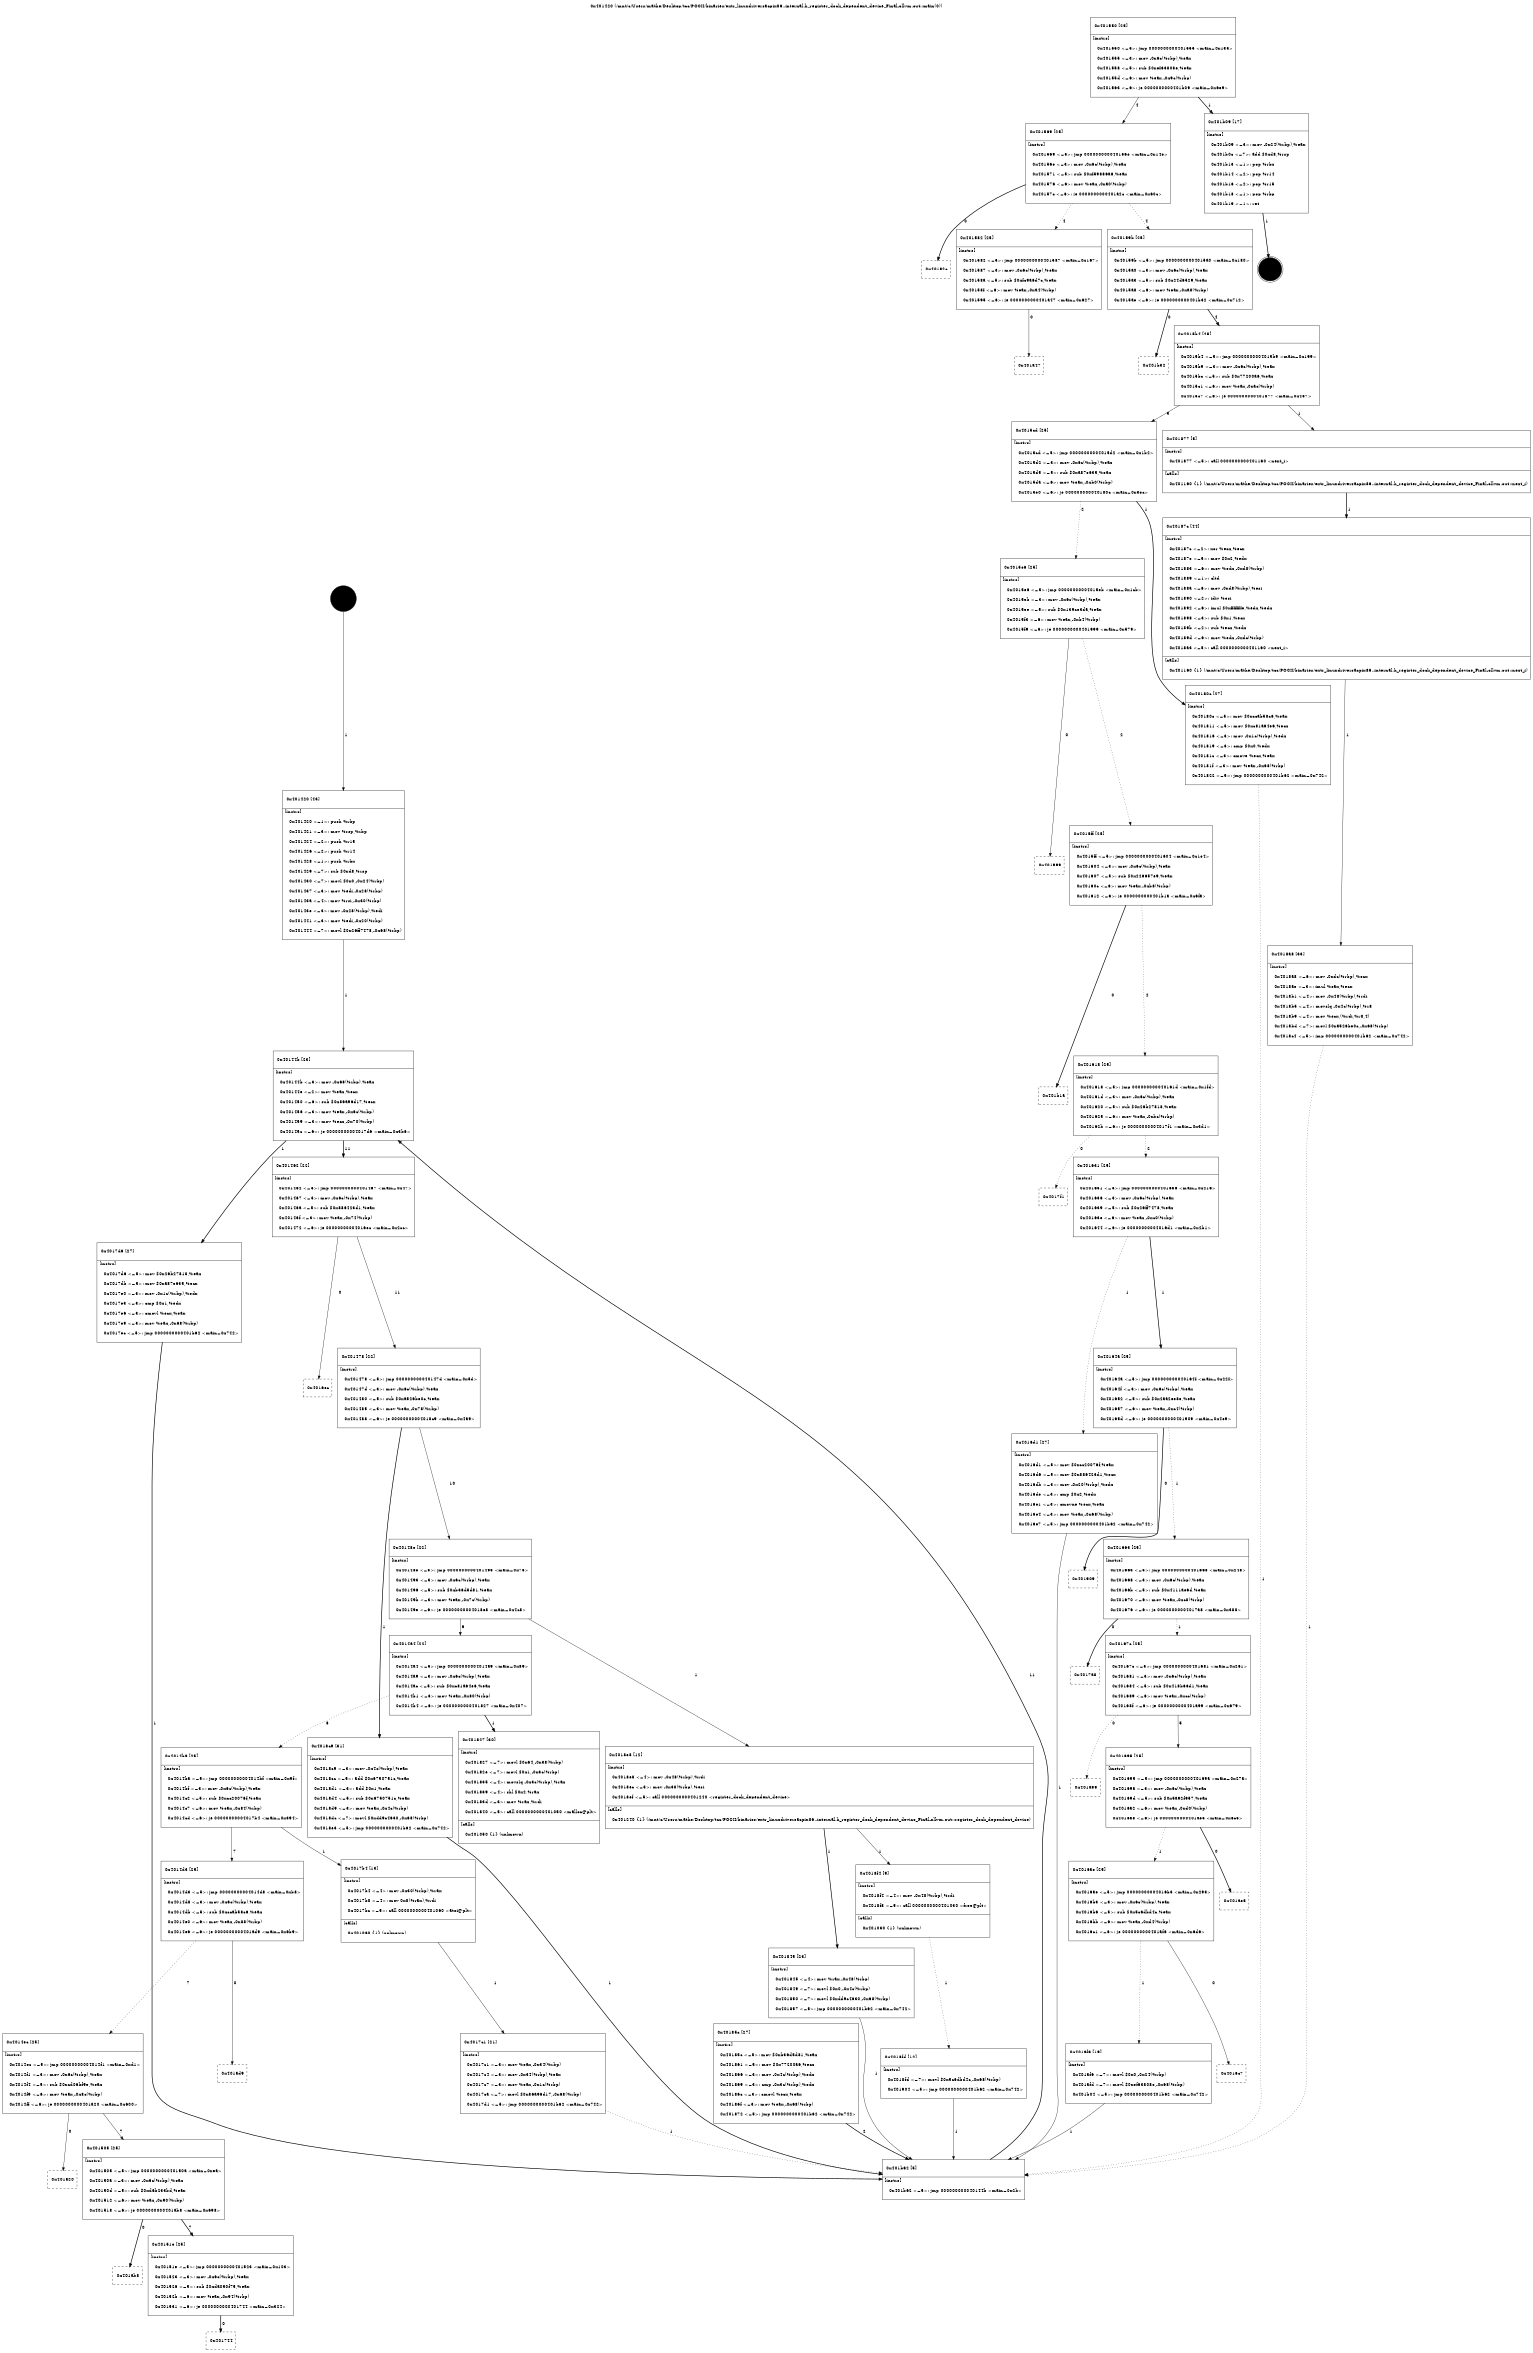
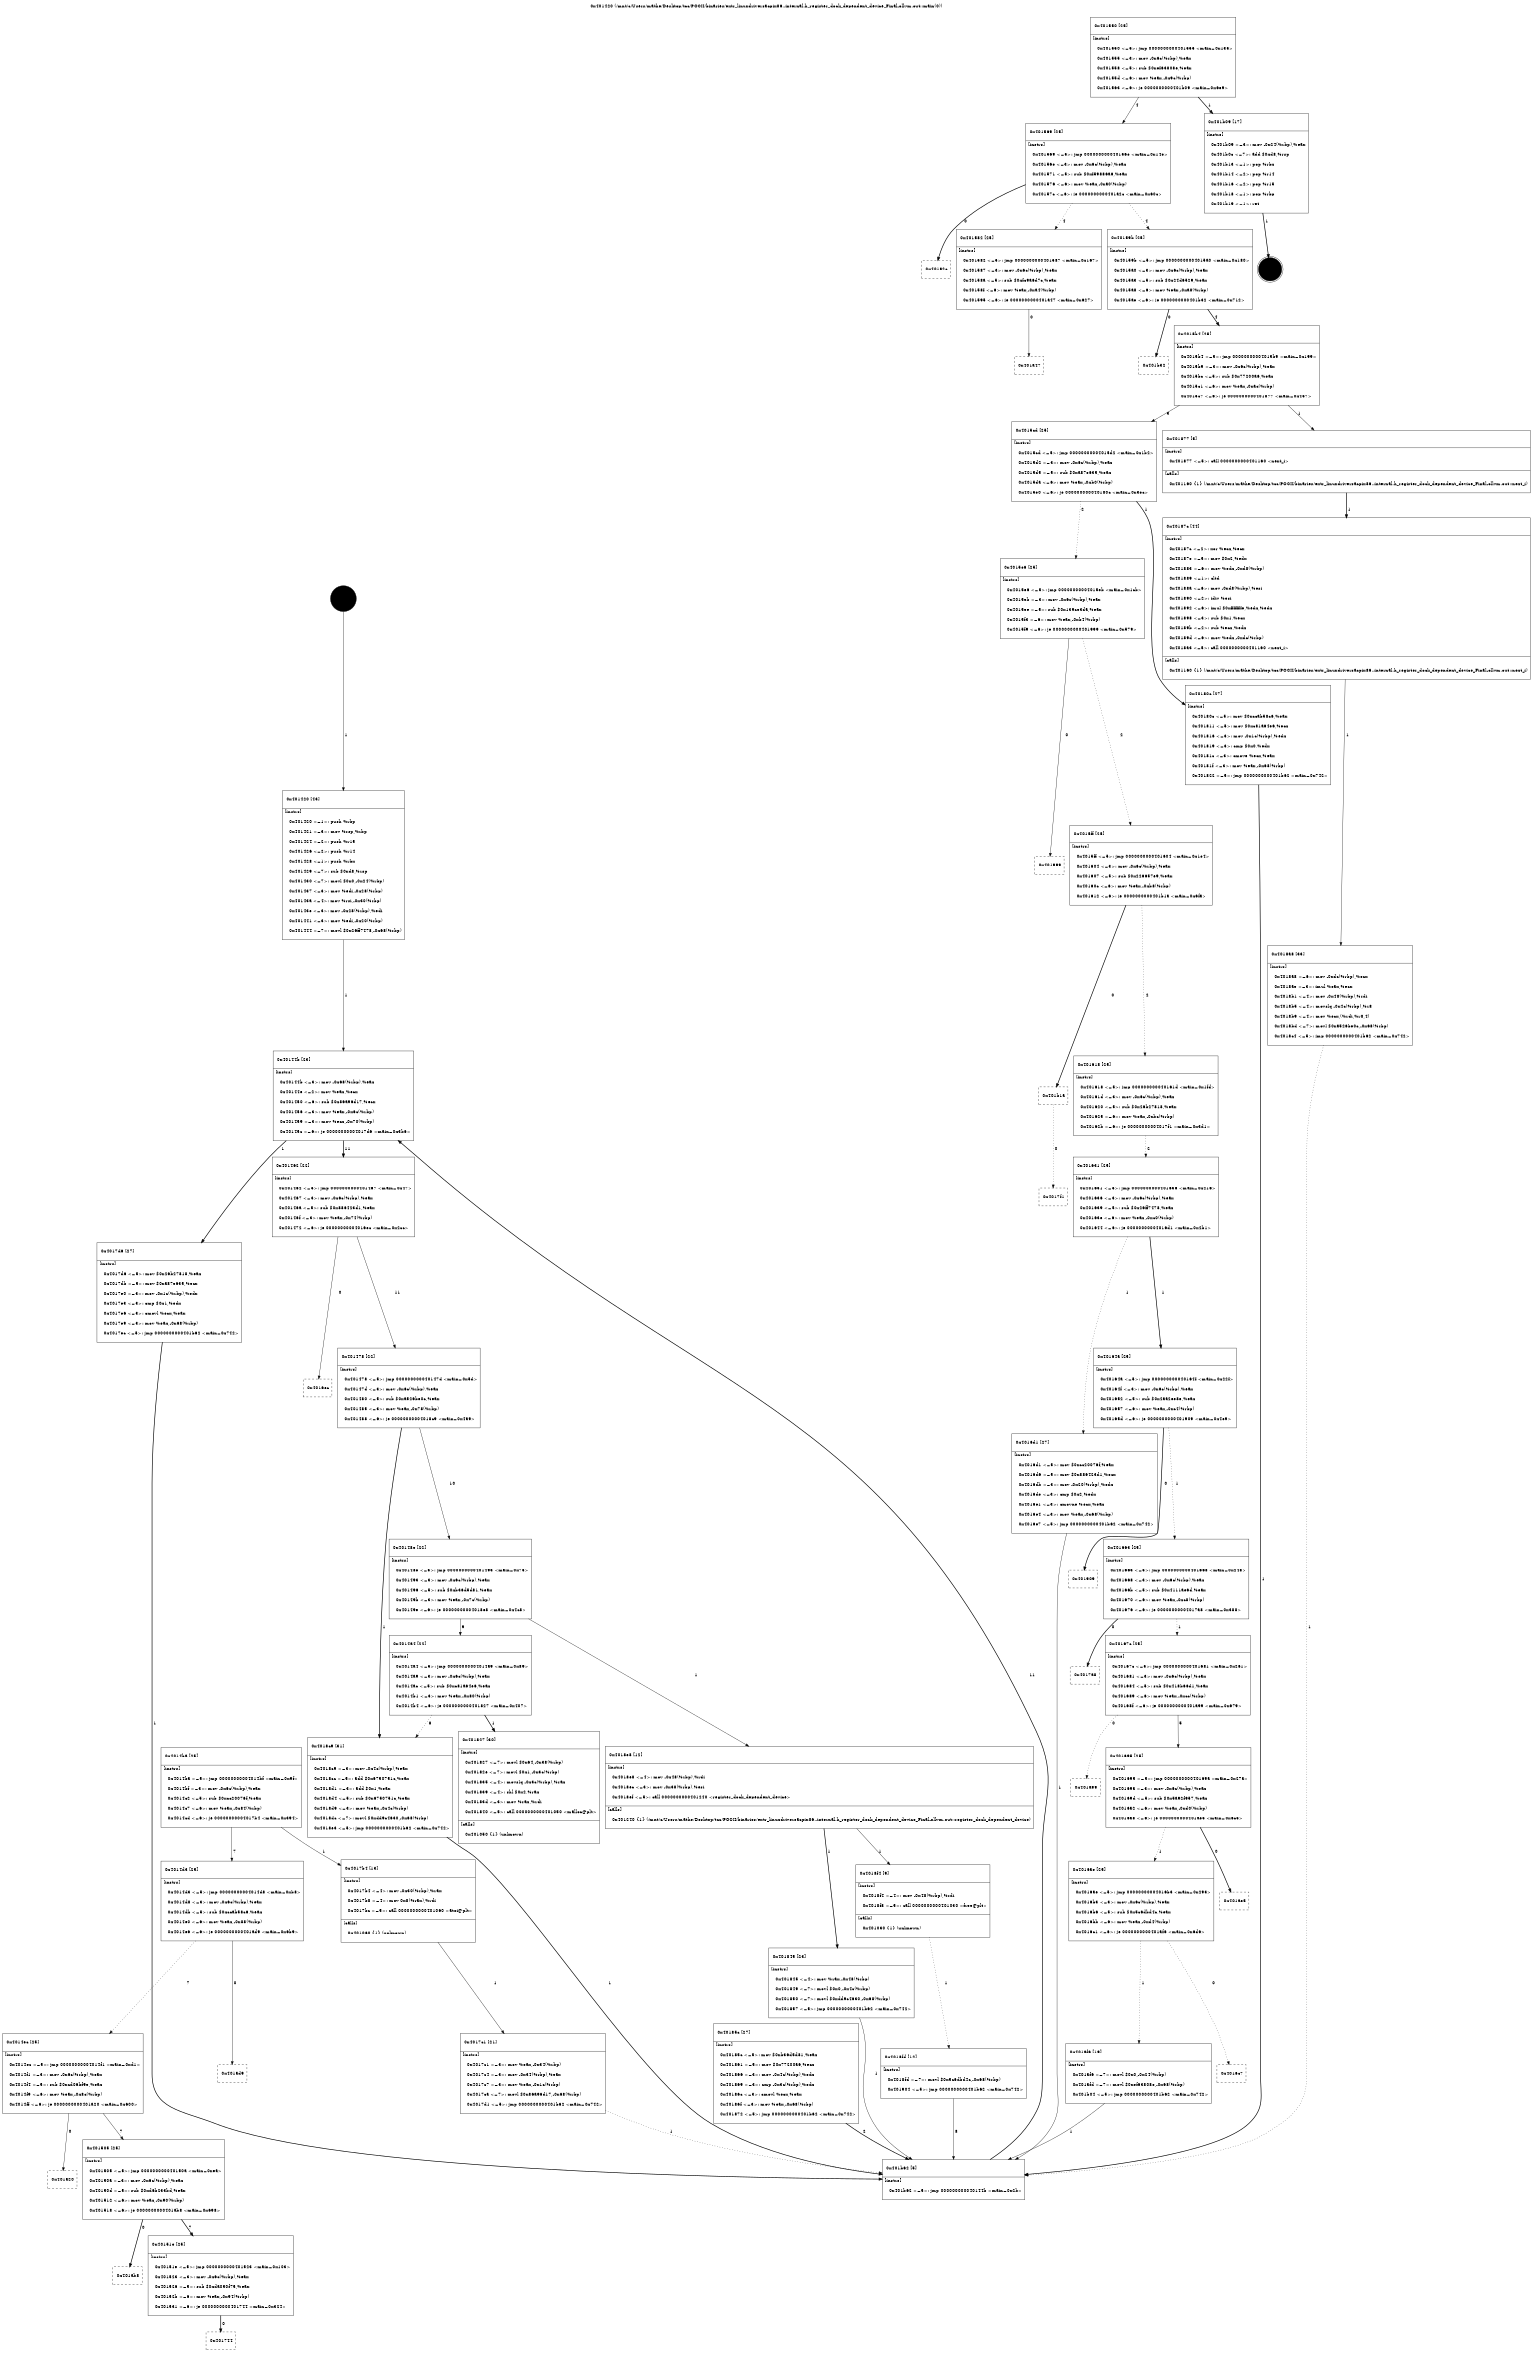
edge "0x401618 [25]" -> "0x4017f1": now "0x401b1a" -> "0x4017f1"
edge "0x40180c [27]" -> "0x401b62 [5]": style dotted -> bold
edge "0x4014a4 [22]" -> "0x4014ba [25]": now "0x4014a4 [22]" -> "0x4018c9 [31]"
edge "0x4016ae [25]" -> "0x4016c7": style solid -> dotted
edge "0x4018fd [12]" -> "0x401b62 [5]": label " 1" -> " 8"
